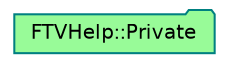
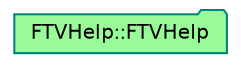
node "FTVHelp::Private": label "FTVHelp::Private" -> "FTVHelp::FTVHelp"
